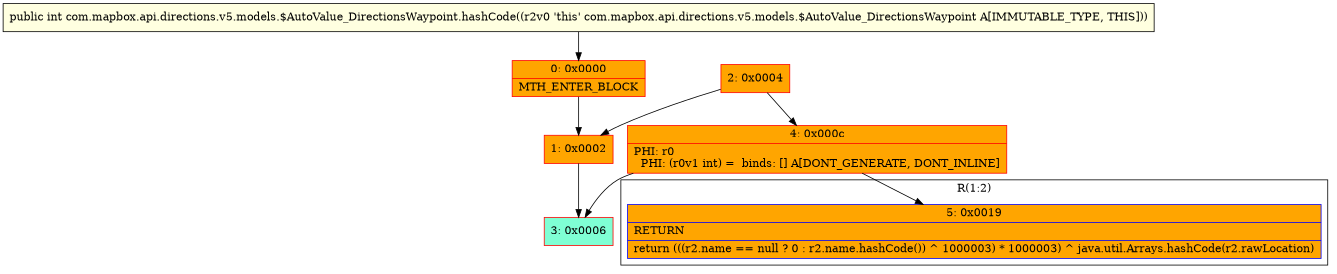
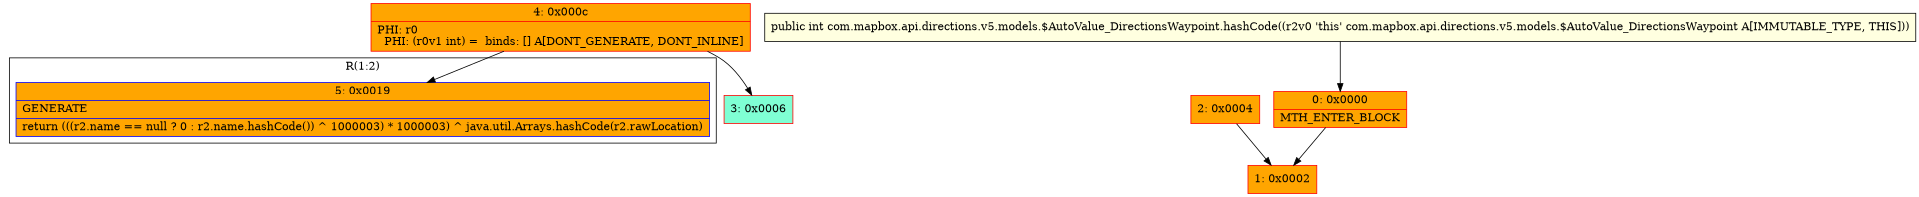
edge "2: 0x0004" -> "4: 0x000c": removed
edge "1: 0x0002" -> "3: 0x0006": removed
node "5: 0x0019": text "RETURN" -> "GENERATE"
